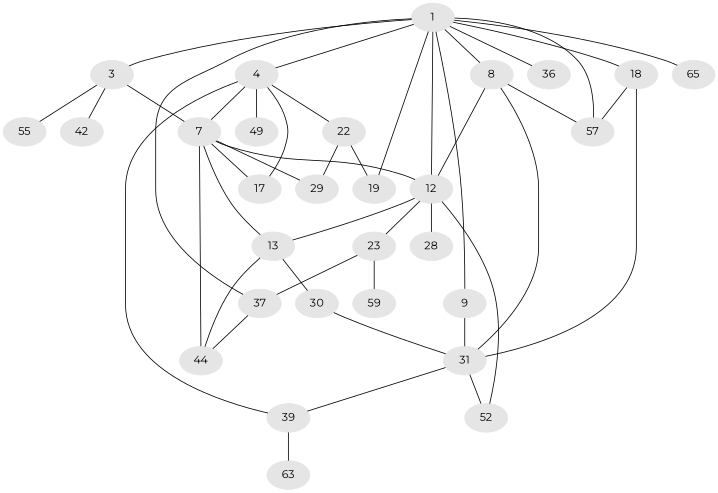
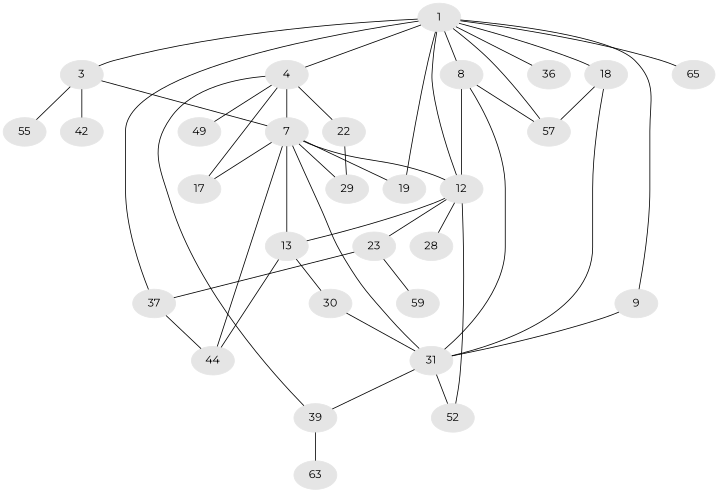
edge "22" -- "19": now "7" -- "19"
edge "7" -- "31": added
